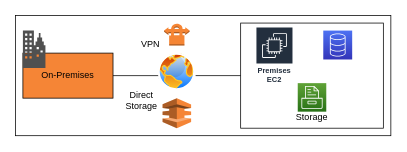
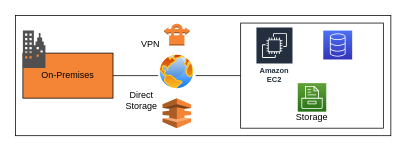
node "Premises EC2": label "Premises EC2" -> "Amazon EC2"
